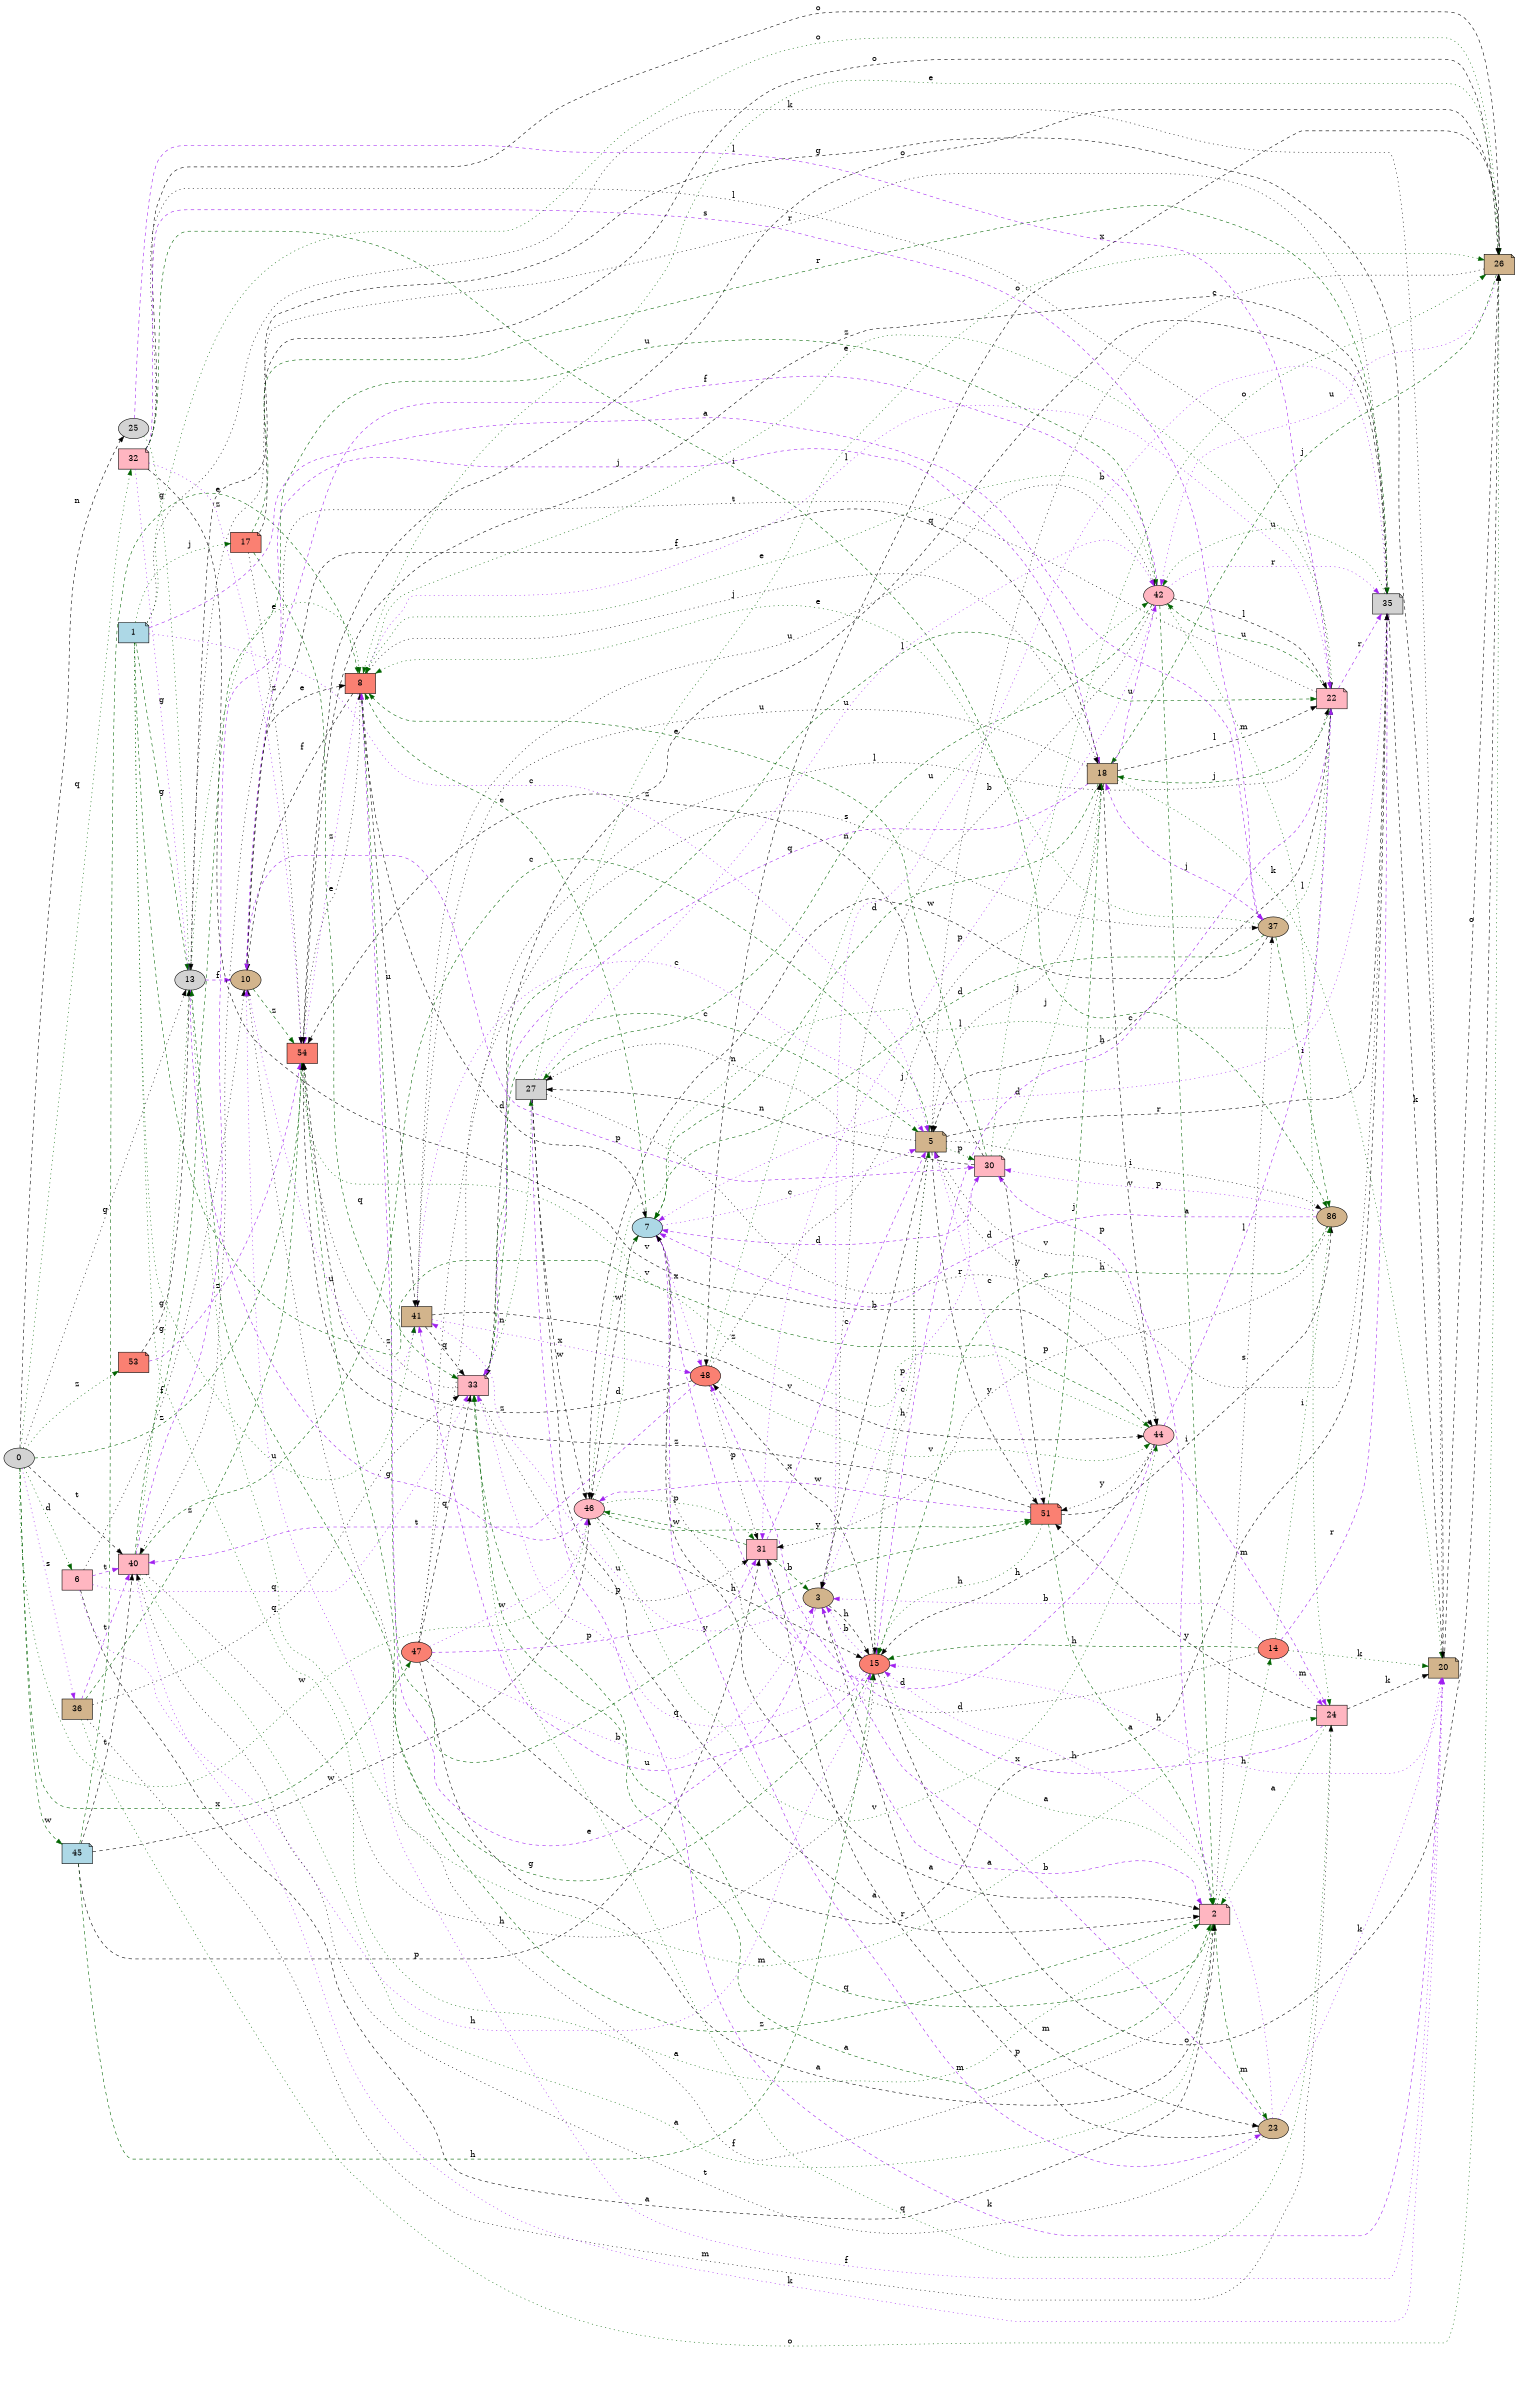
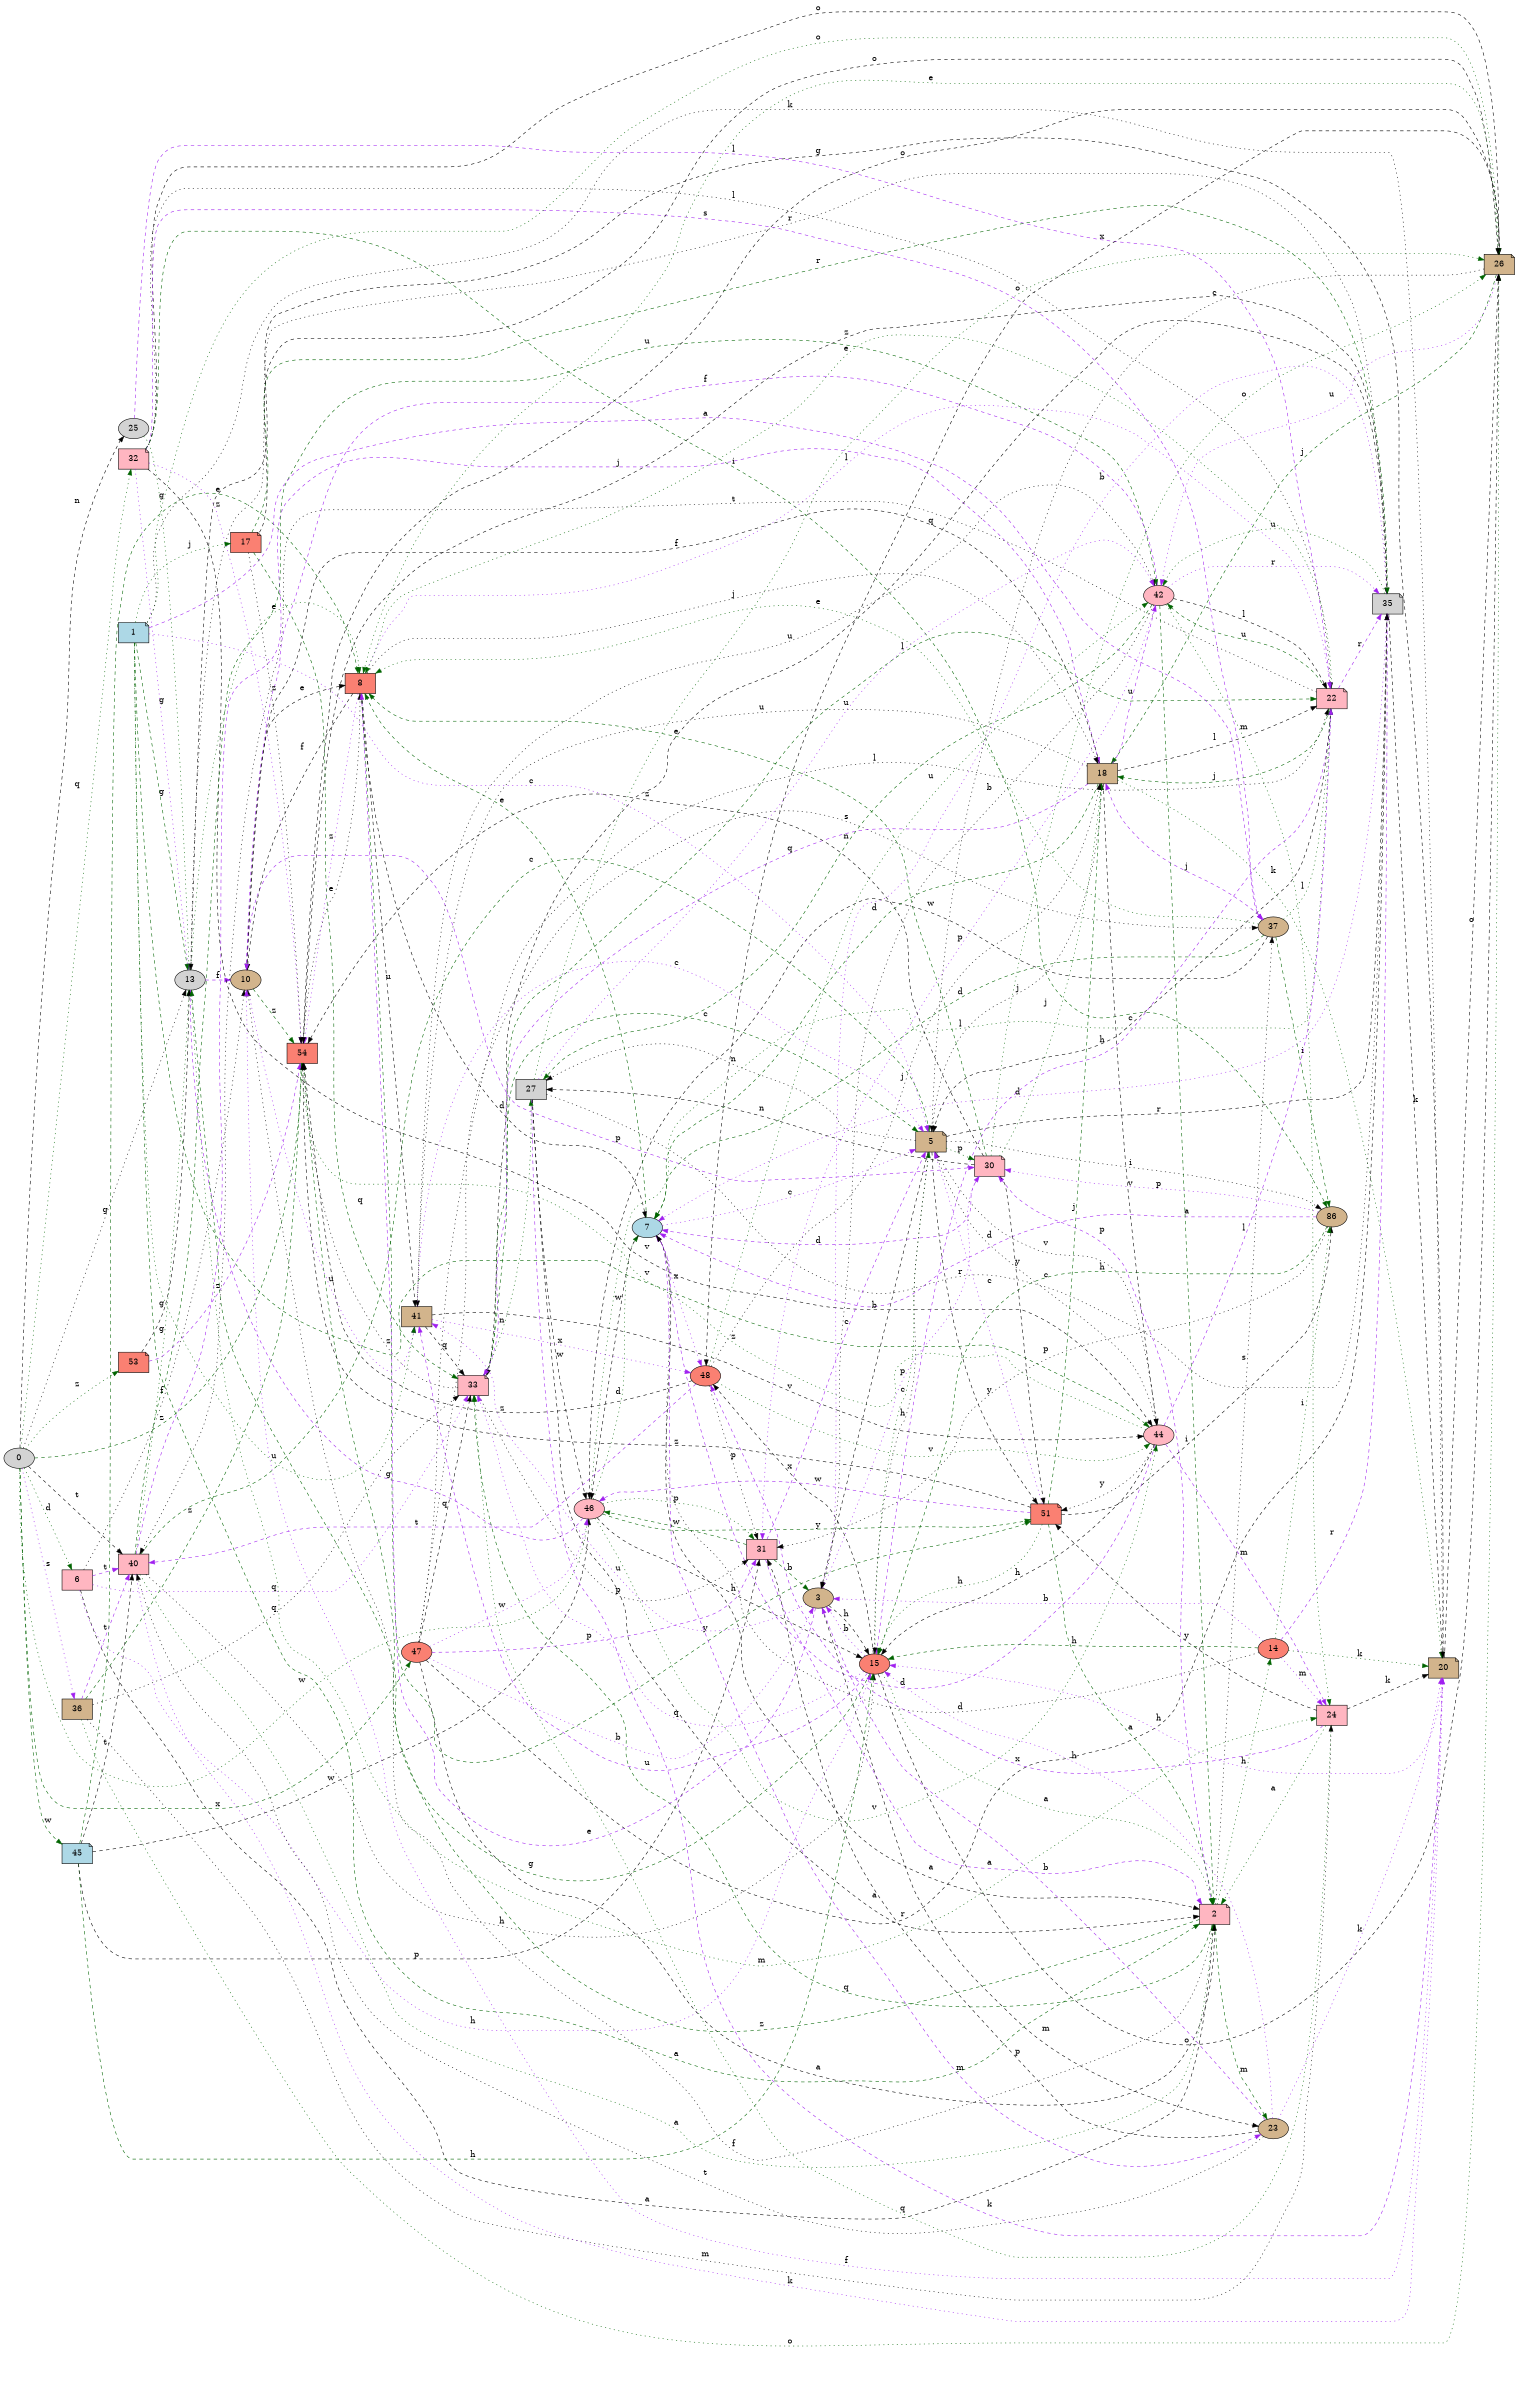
edge "42" -> "8": removed, label "e"
edge "1" -> "2": style dotted -> dashed
edge "33" -> "2": removed, label "a"
